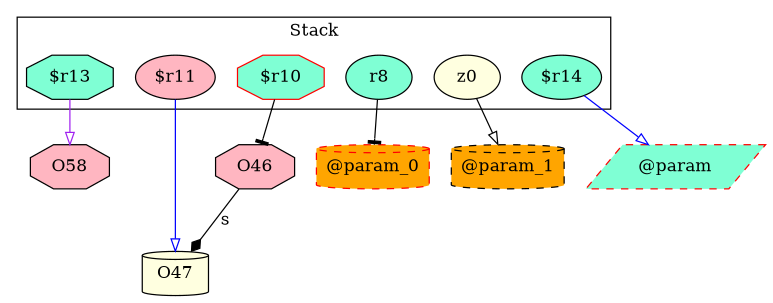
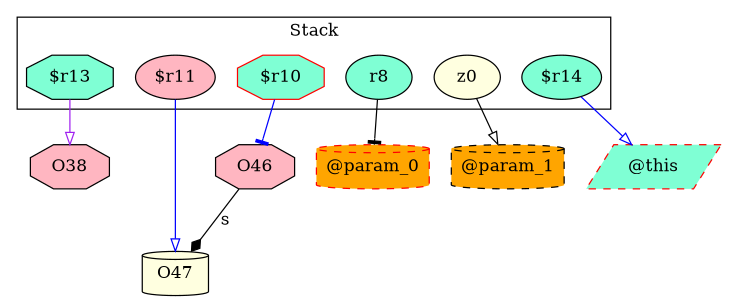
edge "$r10" -> "O46": color black -> blue
node "O58": label "O58" -> "O38"
node "@param": label "@param" -> "@this"
